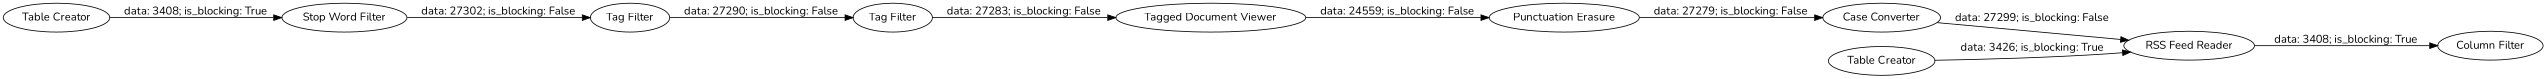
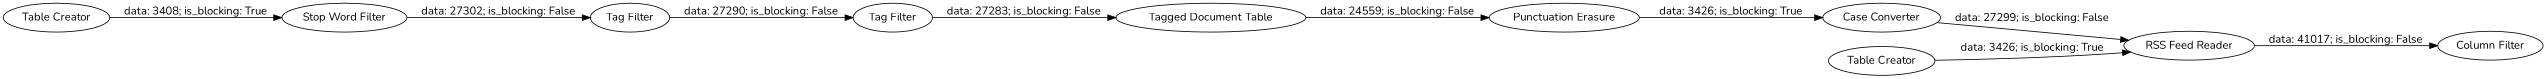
edge "Punctuation Erasure" -> "Case Converter": label "data: 27279; is_blocking: False" -> "data: 3426; is_blocking: True"
node "Tagged Document Viewer": label "Tagged Document Viewer" -> "Tagged Document Table"
edge "RSS Feed Reader" -> "Column Filter": label "data: 3408; is_blocking: True" -> "data: 41017; is_blocking: False"
